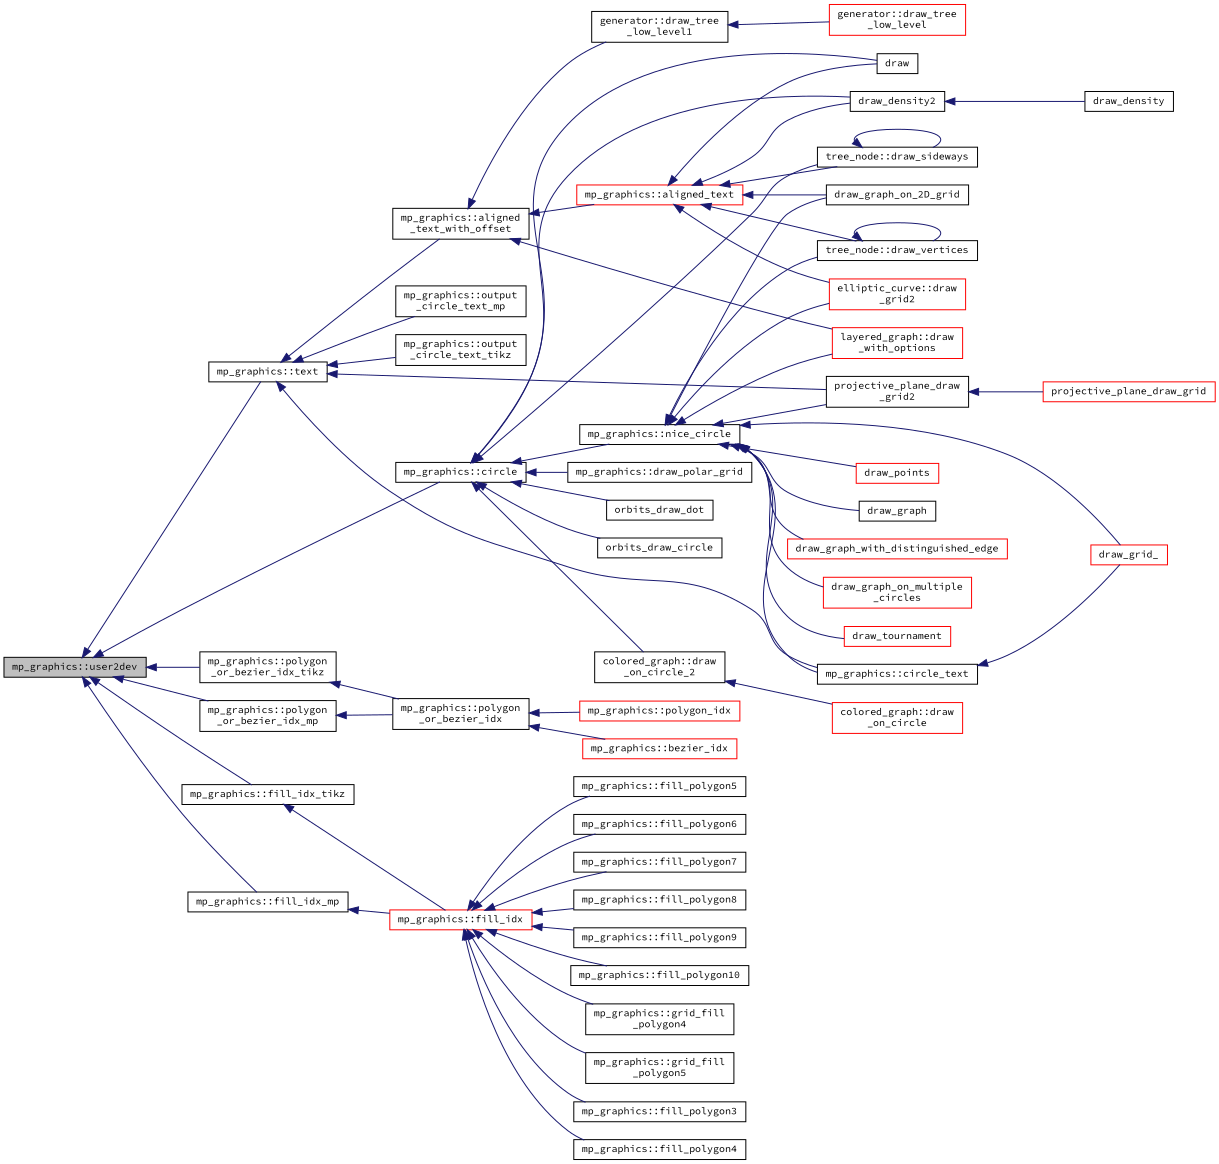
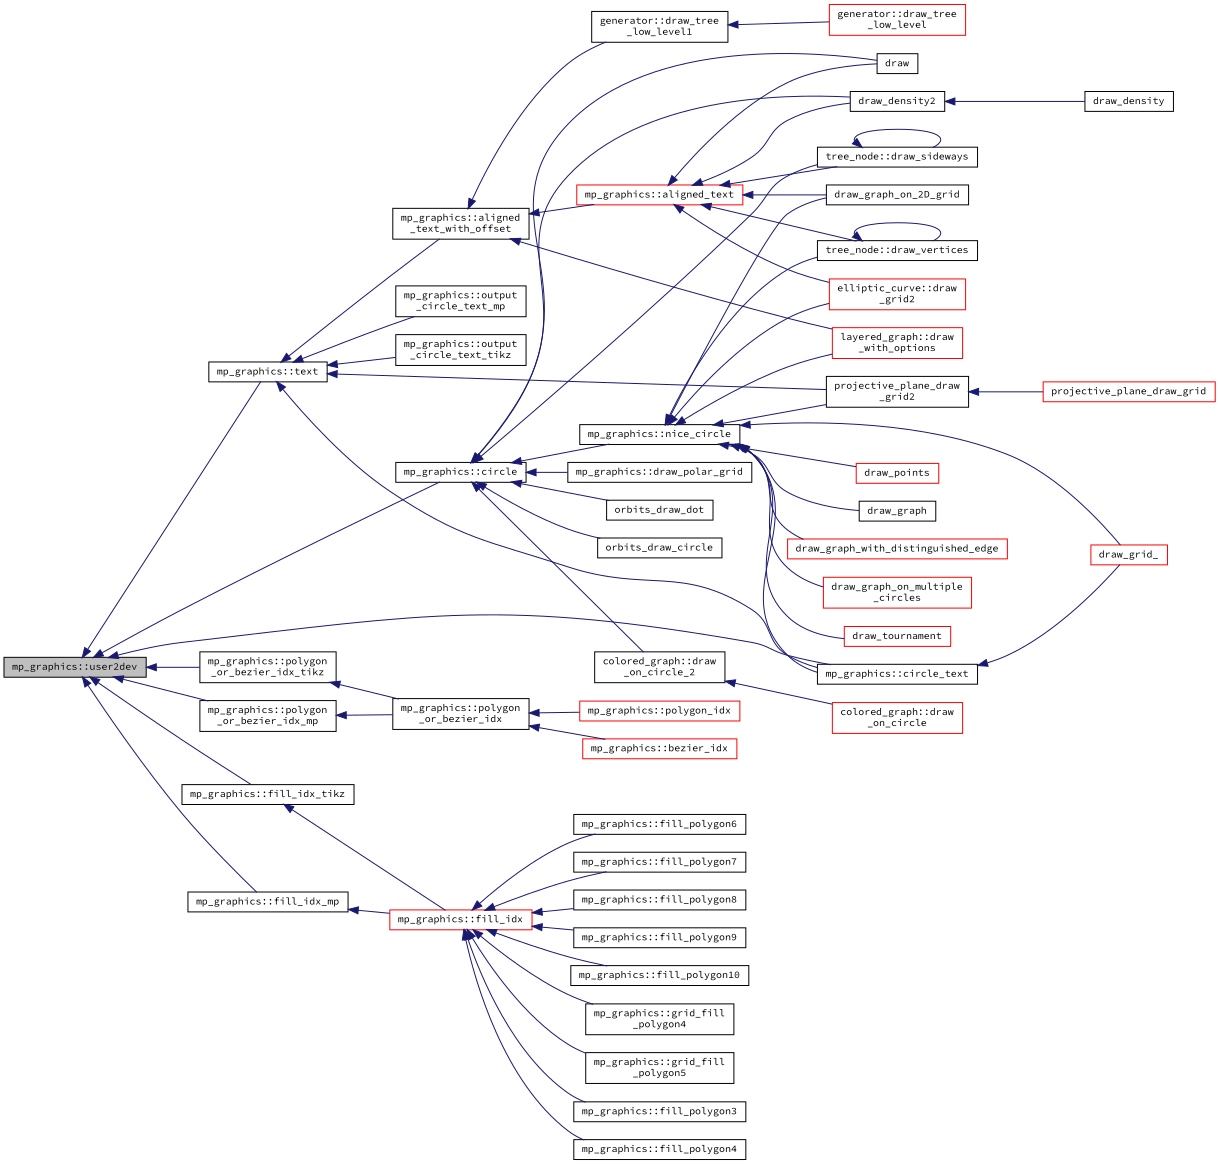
edge "mp_graphics::circle_text" -> "mp_graphics::user2dev": added
node "mp_graphics::fill_polygon5": removed
